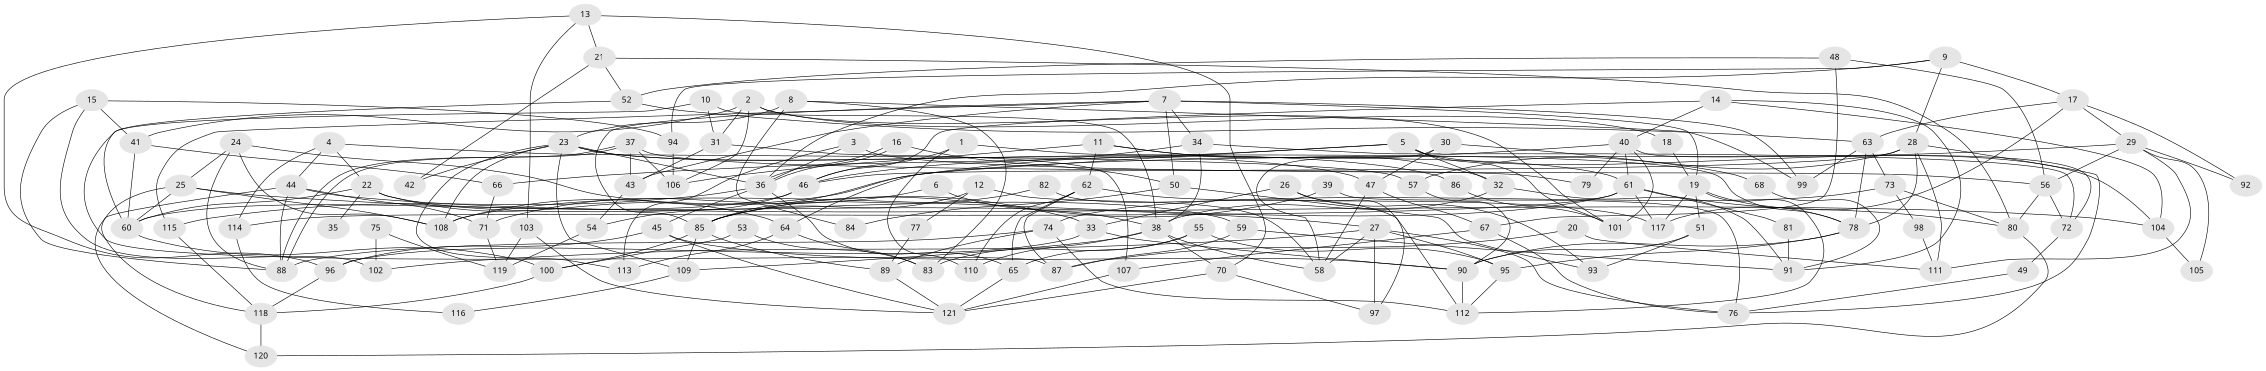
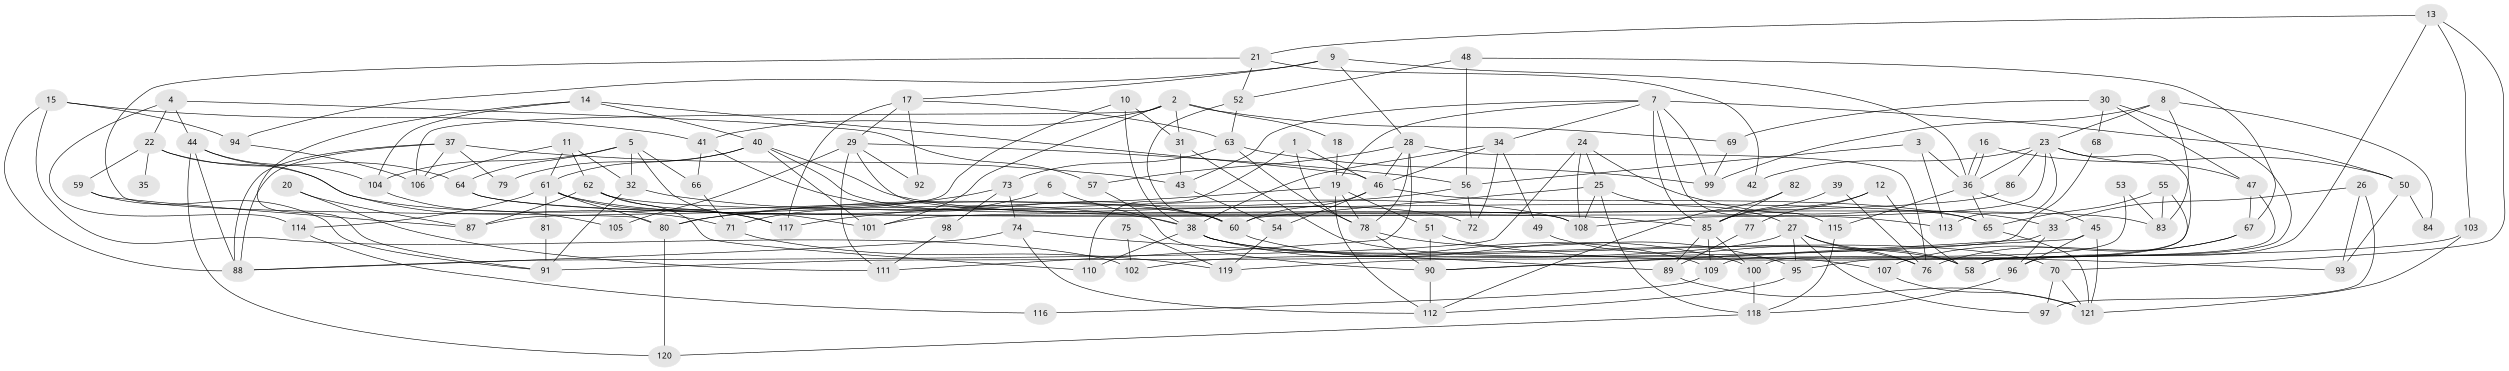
node "69": added
edge "46" -- "65": added
edge "72" -- "49": now "34" -- "49"
